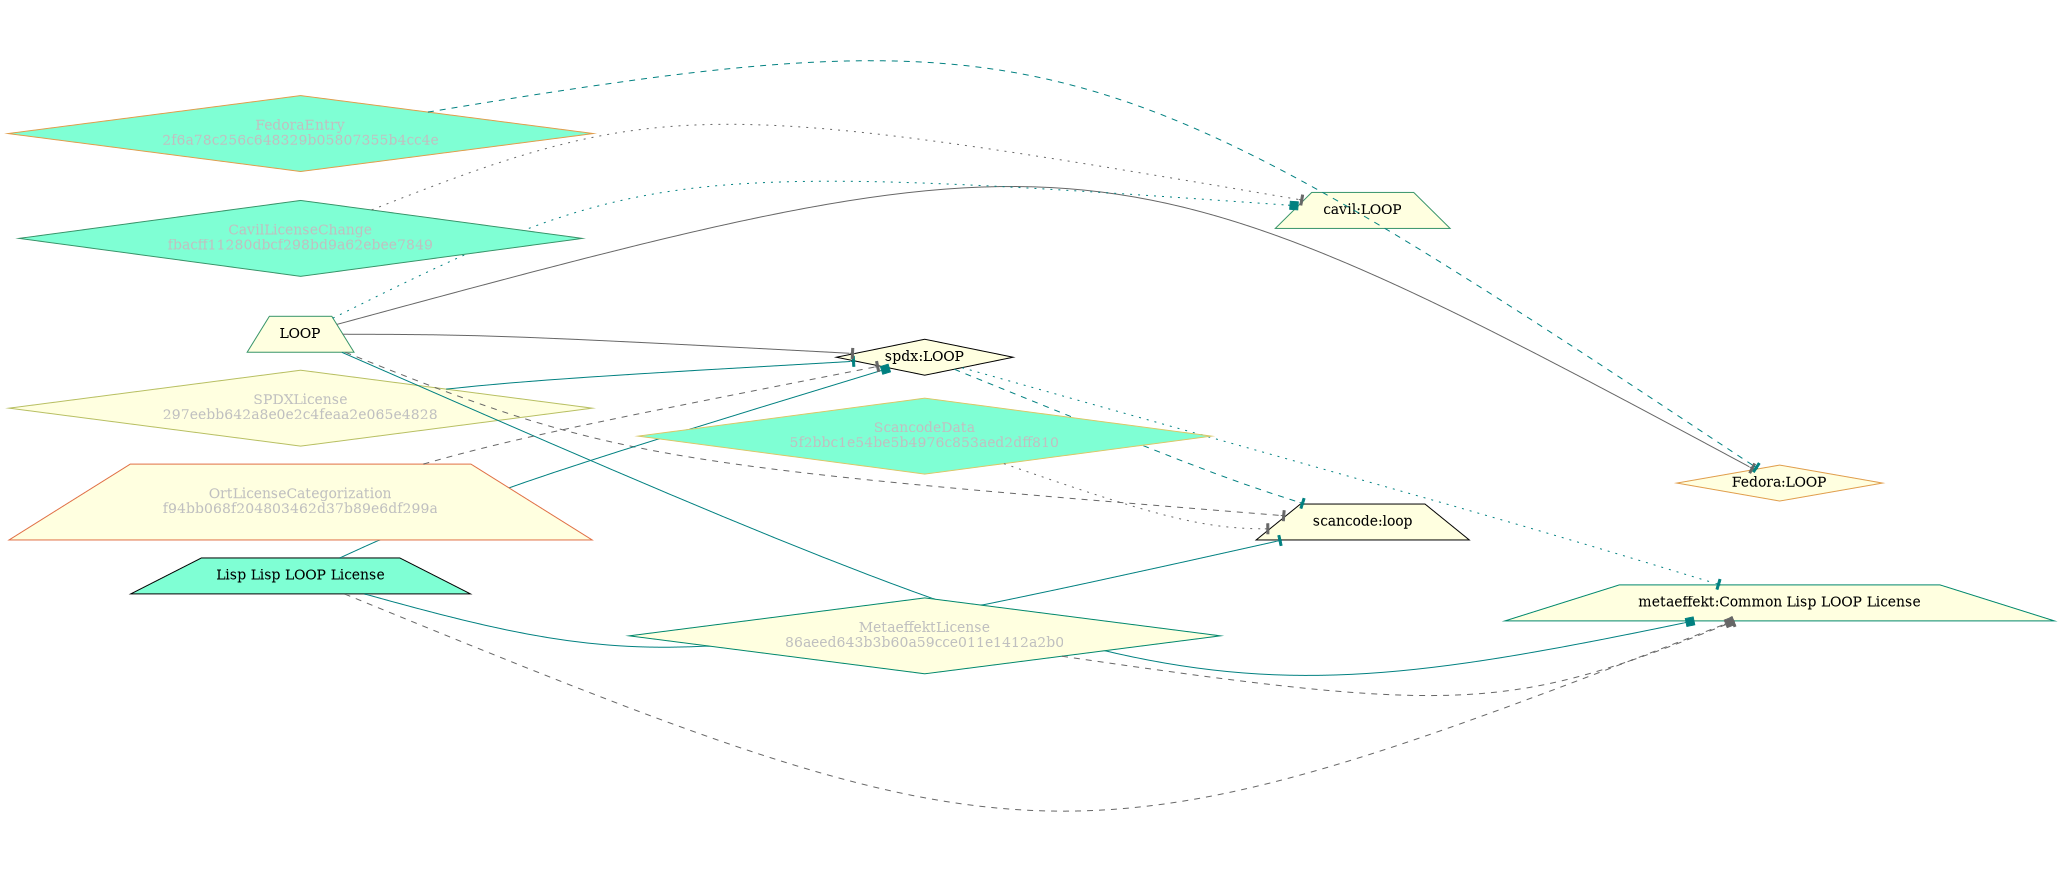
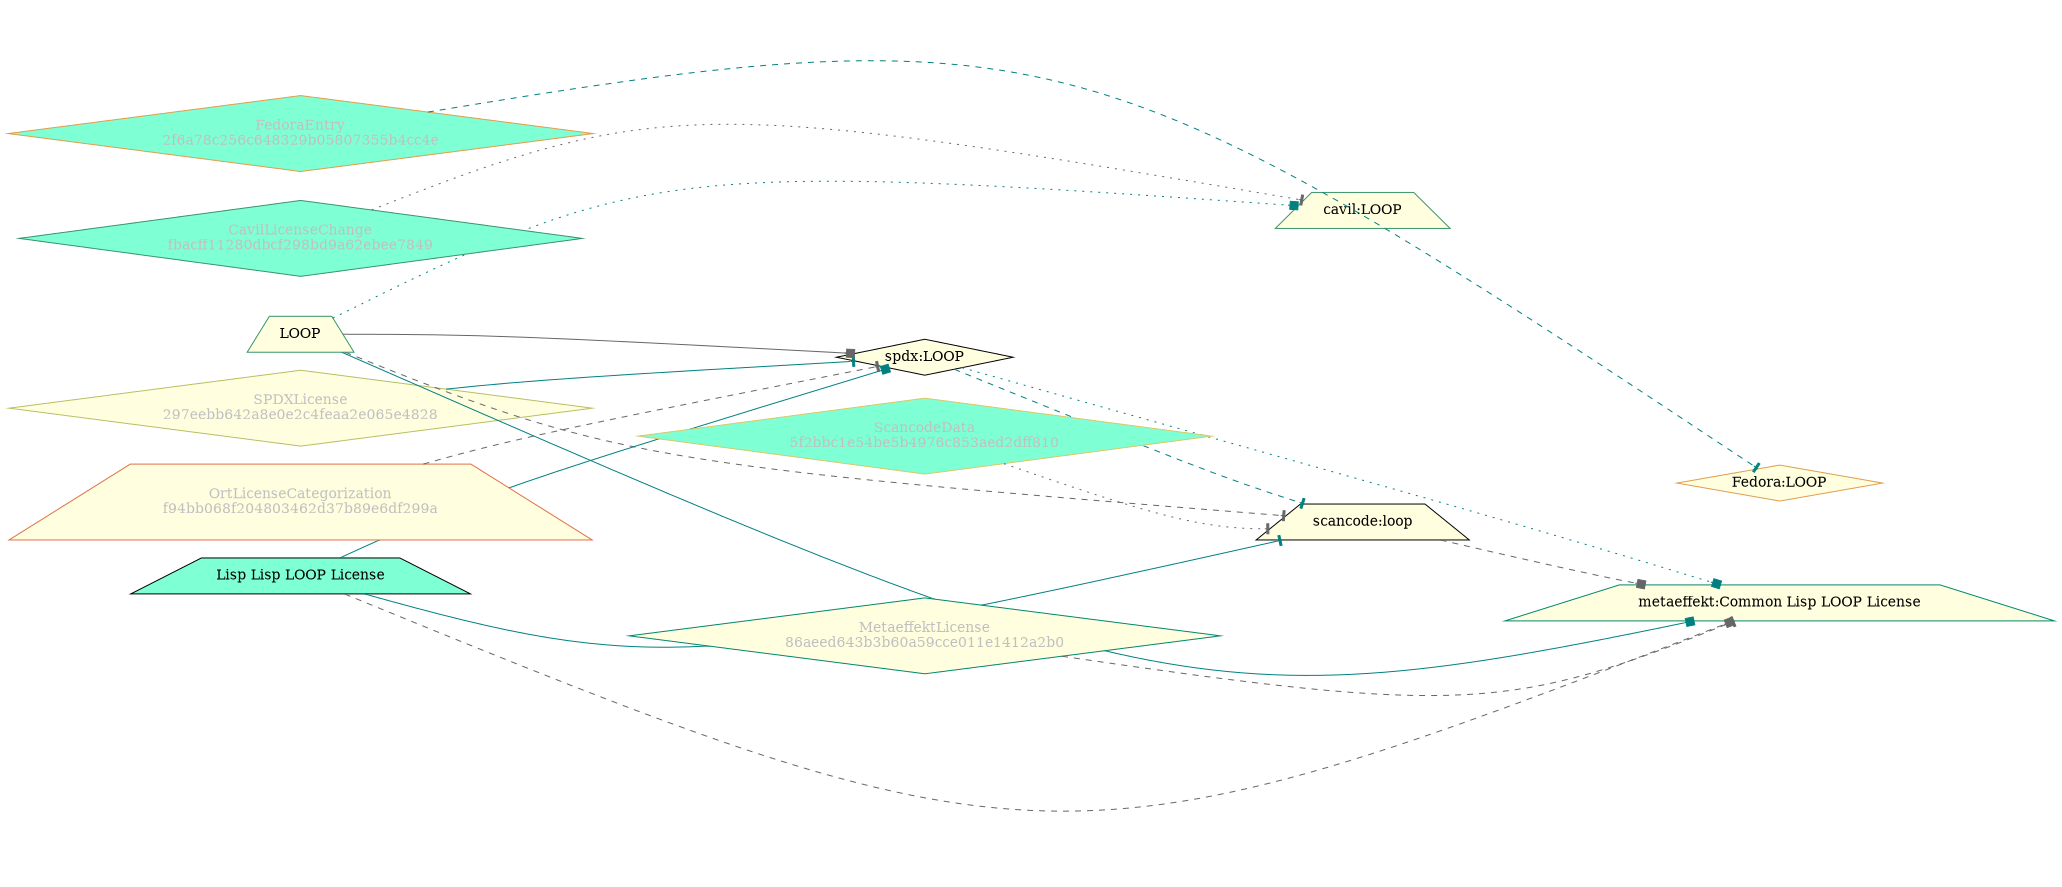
edge "LOOP" -> "Fedora:LOOP": removed
edge "LOOP" -> "spdx:LOOP": arrowhead tee -> box
edge "spdx:LOOP" -> "metaeffekt:Common Lisp LOOP License": arrowhead tee -> box
edge "scancode:loop" -> "metaeffekt:Common Lisp LOOP License": added
